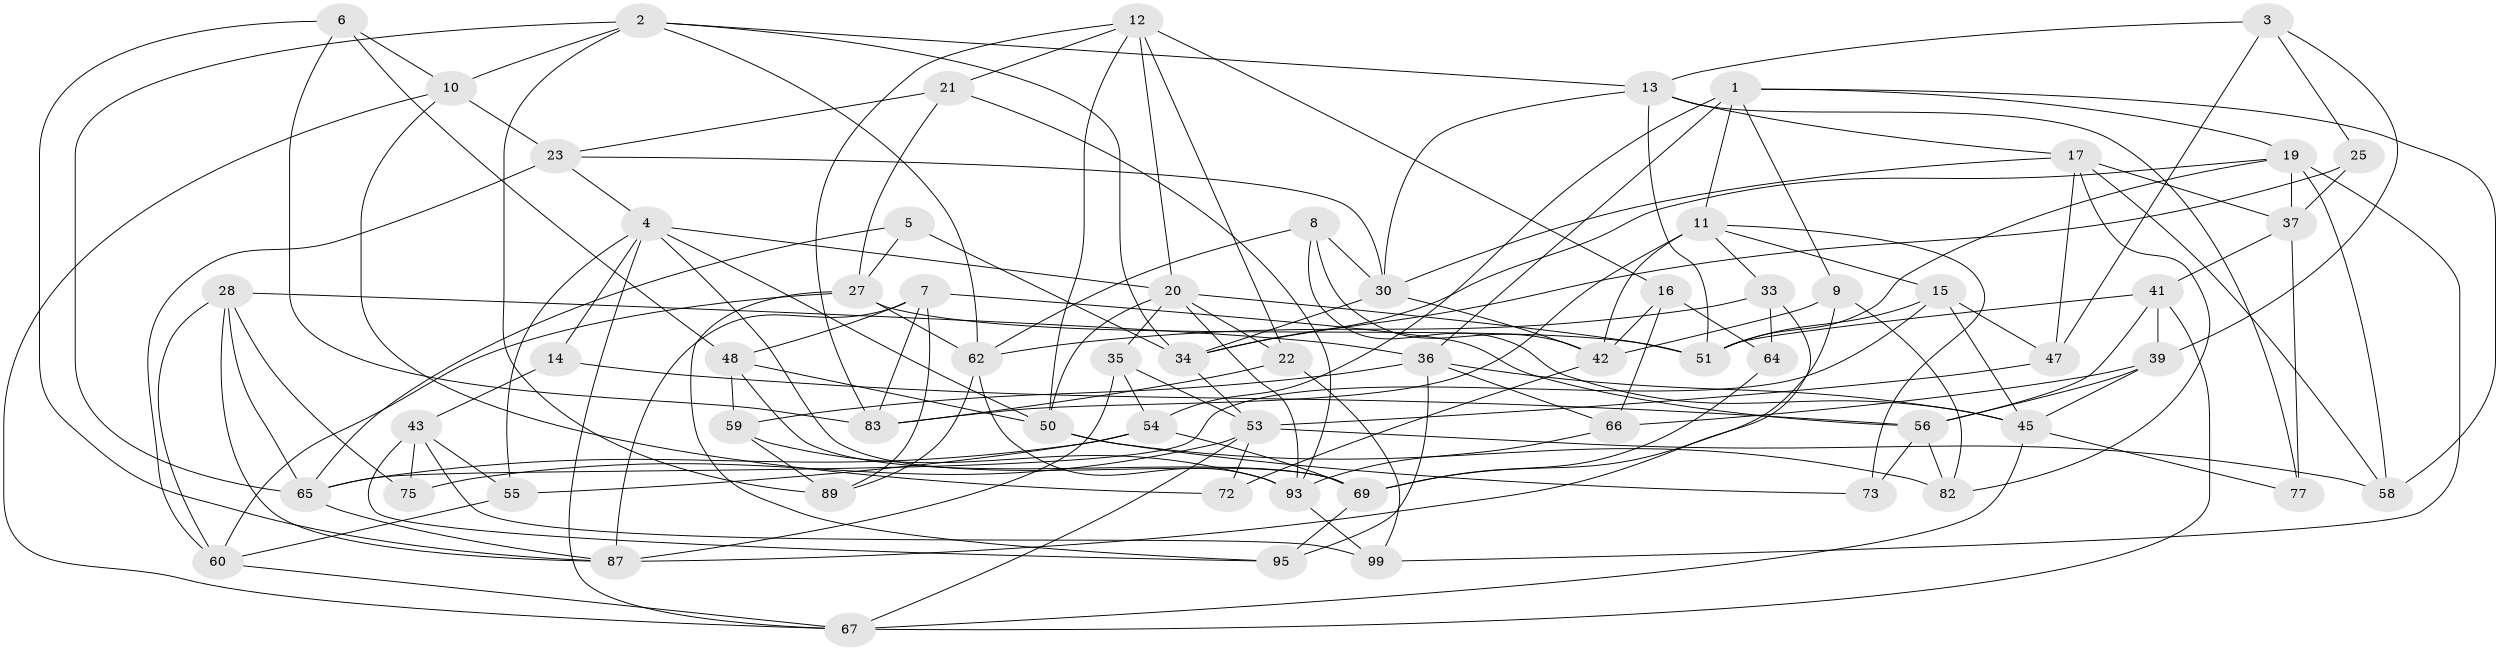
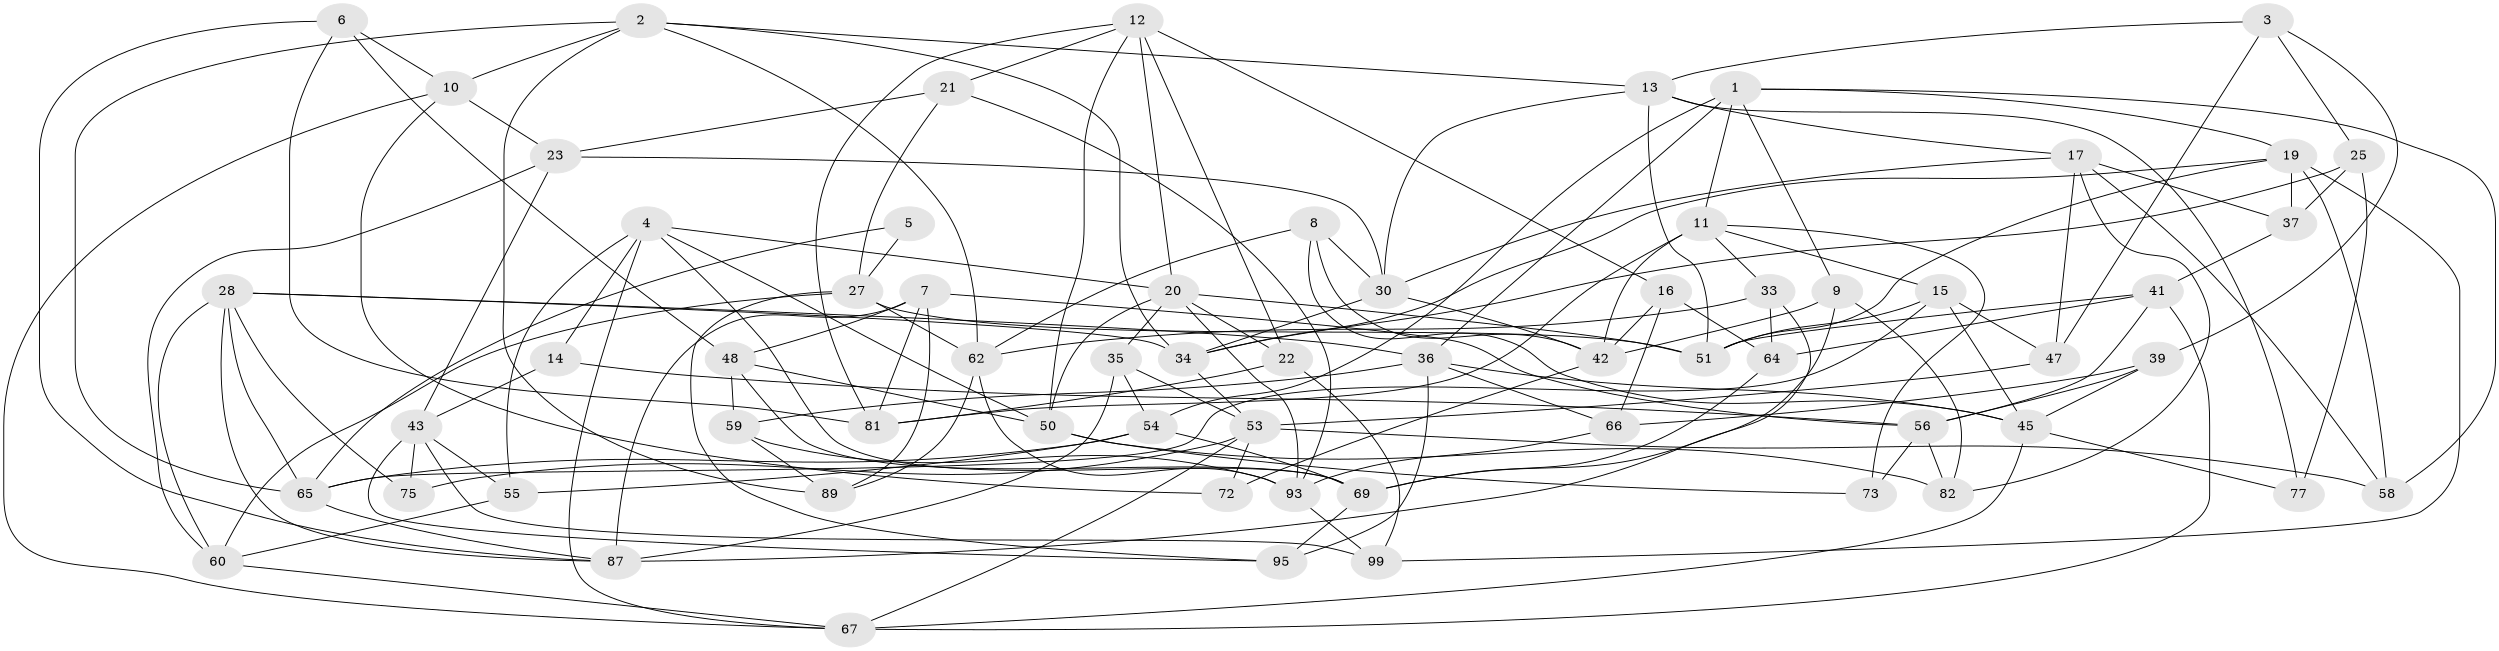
edge "23" -- "4": now "23" -- "43"
edge "5" -- "34": now "28" -- "34"
edge "41" -- "39": now "41" -- "64"
edge "37" -- "77": now "25" -- "77"
node "83": label "83" -> "81"
